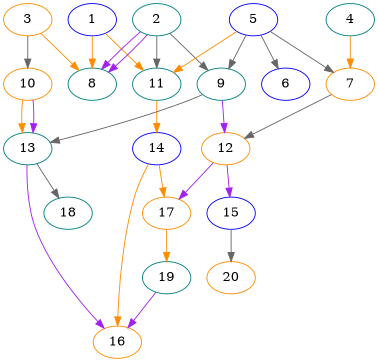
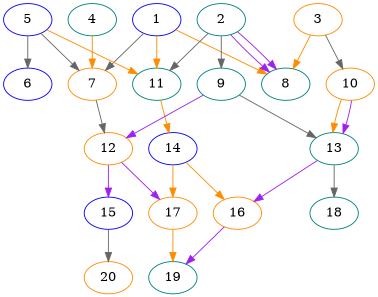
edge "5" -> "9": removed
edge "1" -> "7": added
edge "19" -> "16": reversed
